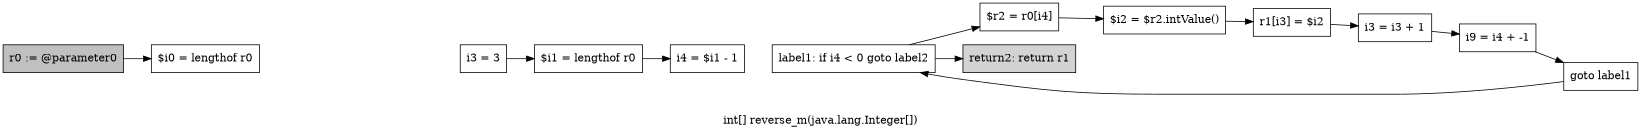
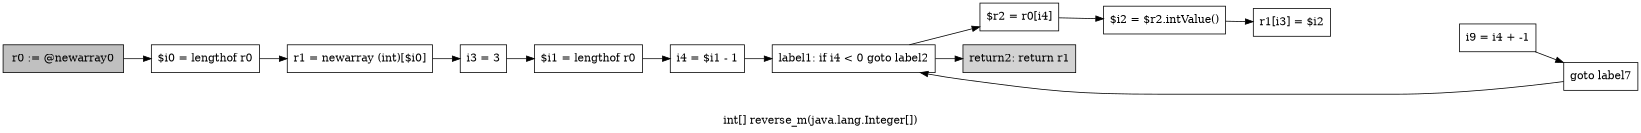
node "i3 = i3 + 1": removed
node "r0 := @parameter0": label "r0 := @parameter0" -> "r0 := @newarray0"
node "r1 = newarray (int)[$i0]": added
edge "i4 = $i1 - 1" -> "label1: if i4 < 0 goto label2": added
node "goto label1": label "goto label1" -> "goto label7"
